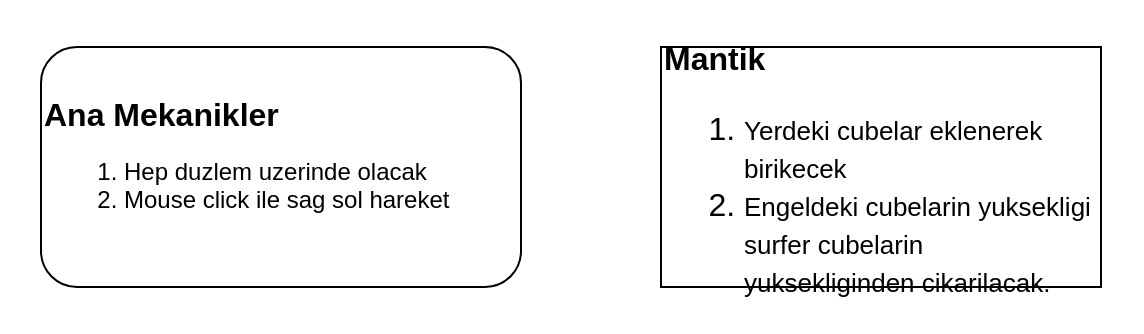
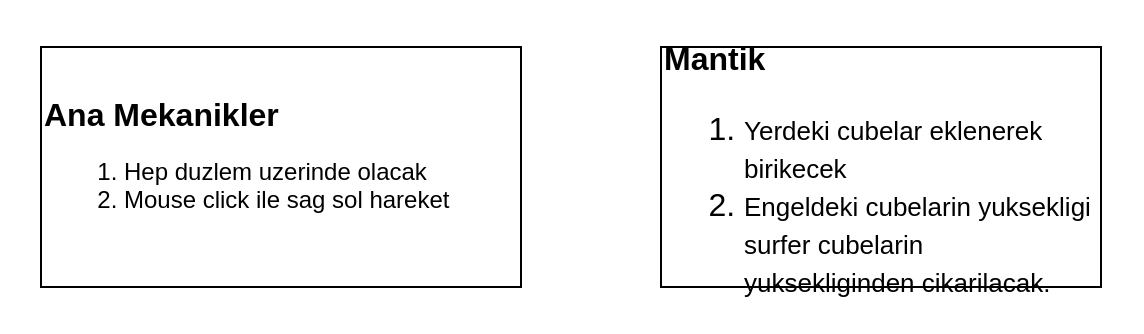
node "Ana Mekanikler Hep duzlem uzerinde olacak Mouse click ile sag sol hareket": shape rounded rectangle -> rectangle
